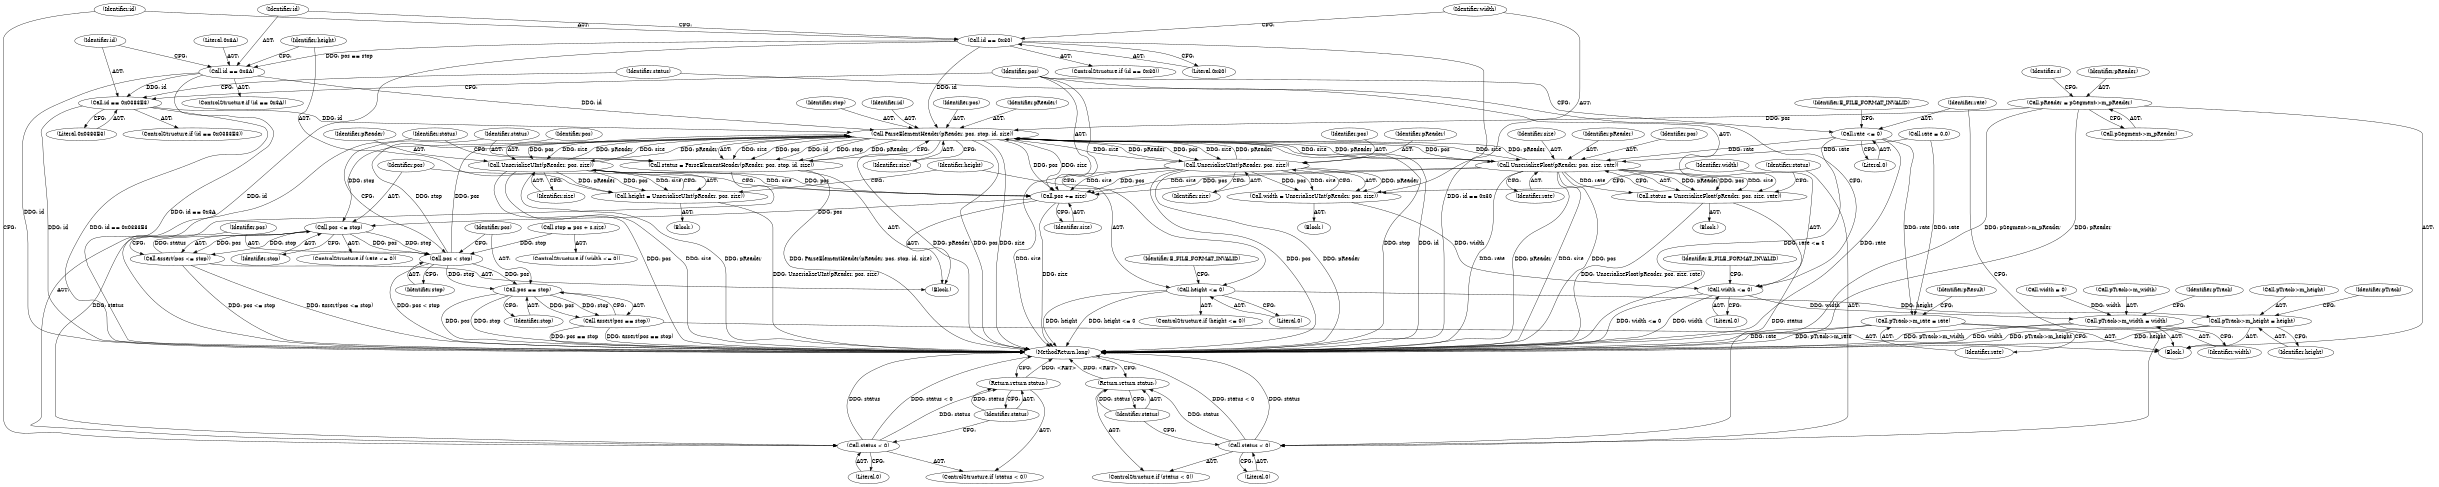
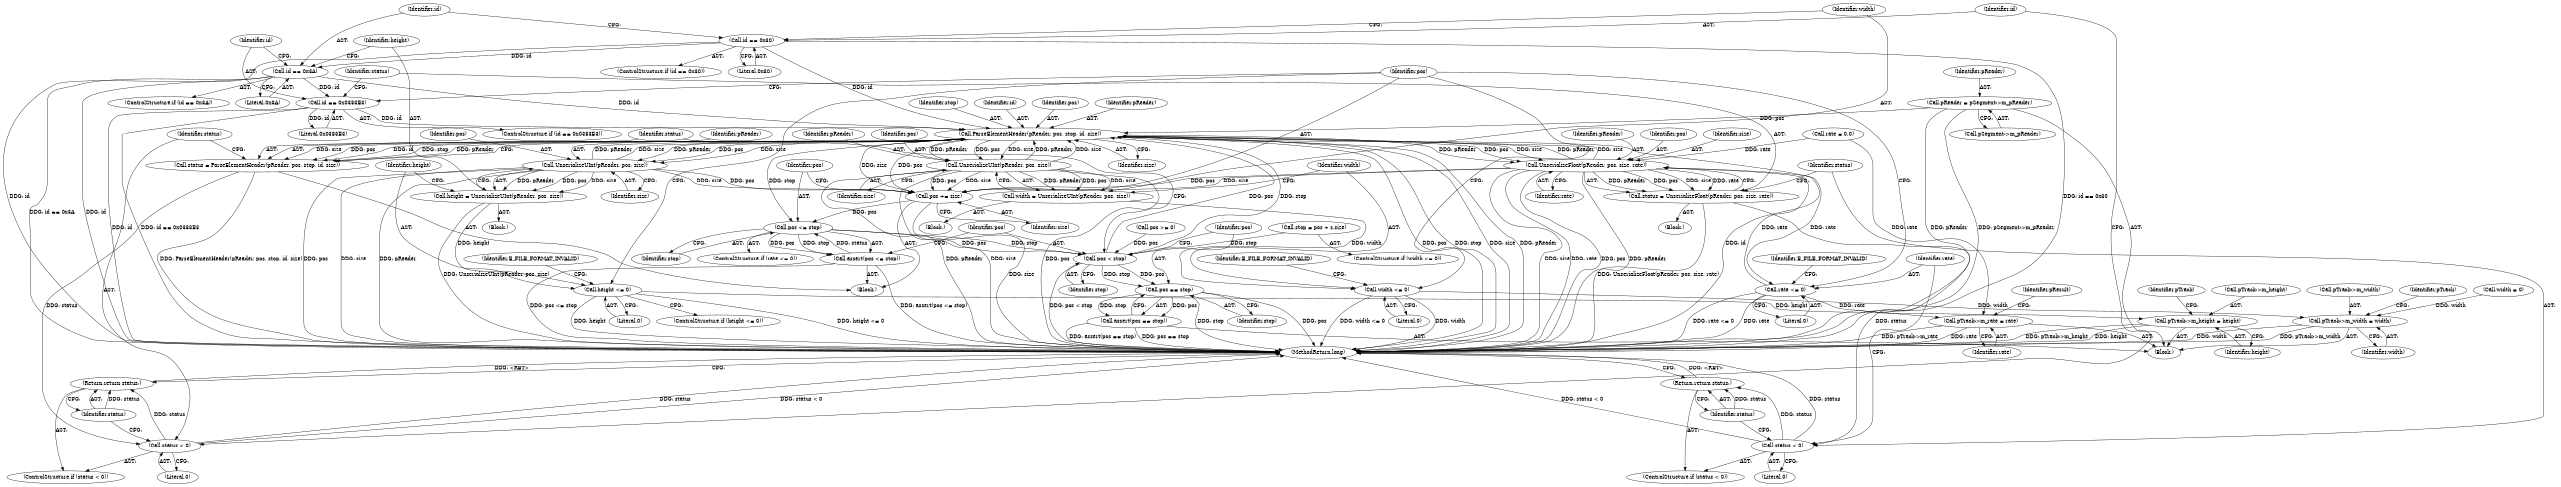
edge "(Call,id == 0x30)" -> "(Call,id == 0x3A)": label "DDG: pos == stop" -> "DDG: id"
node "(Identifier,s)": removed
edge "(Call,id == 0x3A)" -> "(Literal,0x3A)": added, label "CFG:"
edge "(Call,id == 0x0383E3)" -> "(Literal,0x0383E3)": label "CFG: " -> "DDG: id"
edge "(Call,UnserializeFloat(pReader, pos, size, rate))" -> "(Call,rate <= 0)": added, label "DDG: rate"
node "(Call,pos >= 0)": added
edge "(Call,height = UnserializeUInt(pReader, pos, size))" -> "(Call,height <= 0)": added, label "DDG: height"
edge "(Call,height <= 0)" -> "(ControlStructure,if (height <= 0))": label "AST: " -> "CFG: "
